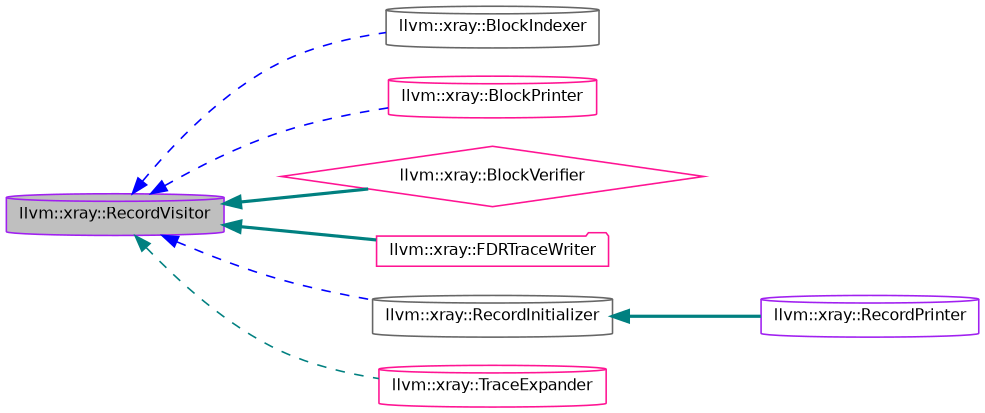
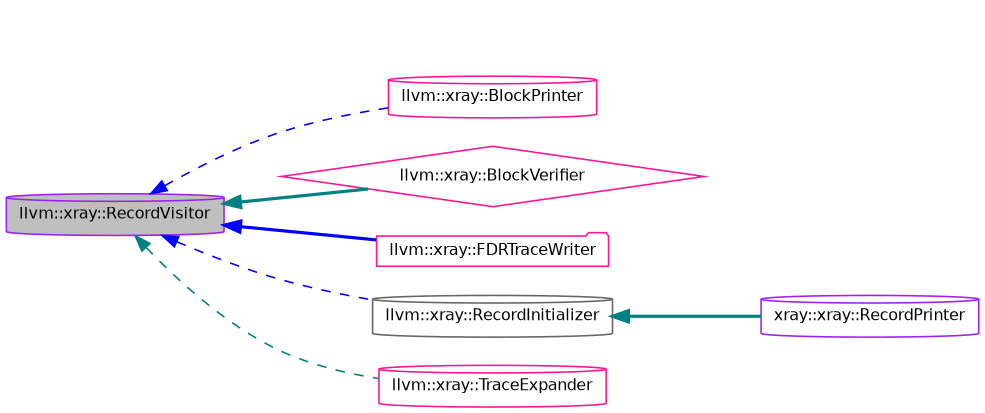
node "llvm::xray::BlockIndexer": removed
edge "llvm::xray::FDRTraceWriter" -> "llvm::xray::RecordVisitor": color teal -> blue
node "llvm::xray::RecordPrinter": label "llvm::xray::RecordPrinter" -> "xray::xray::RecordPrinter"
